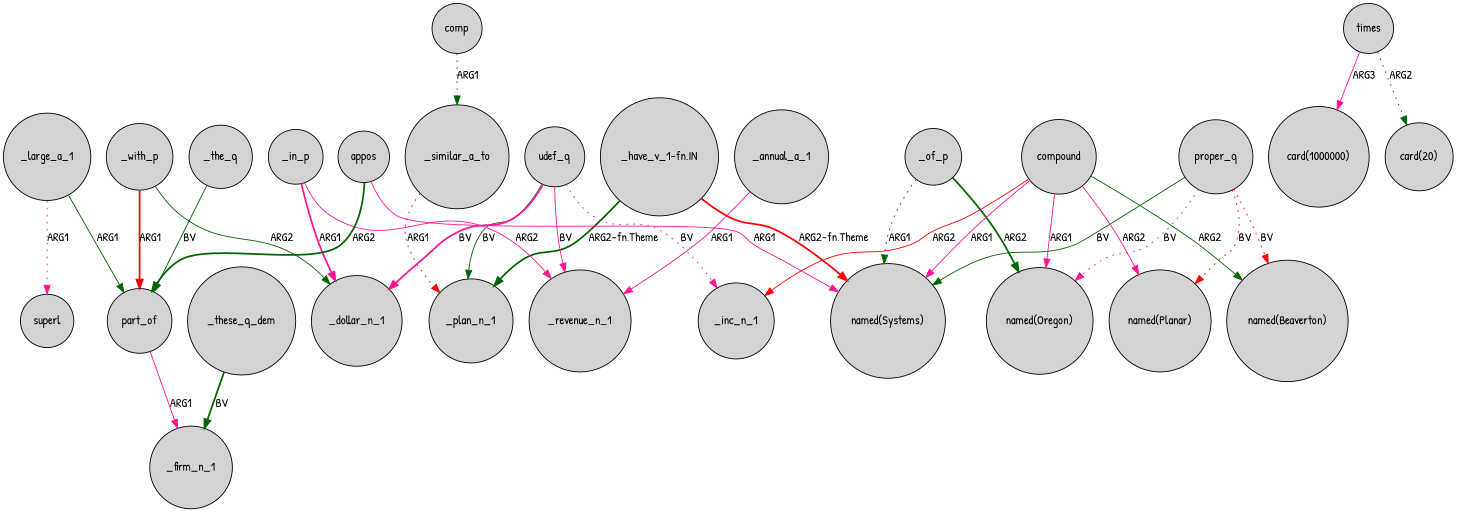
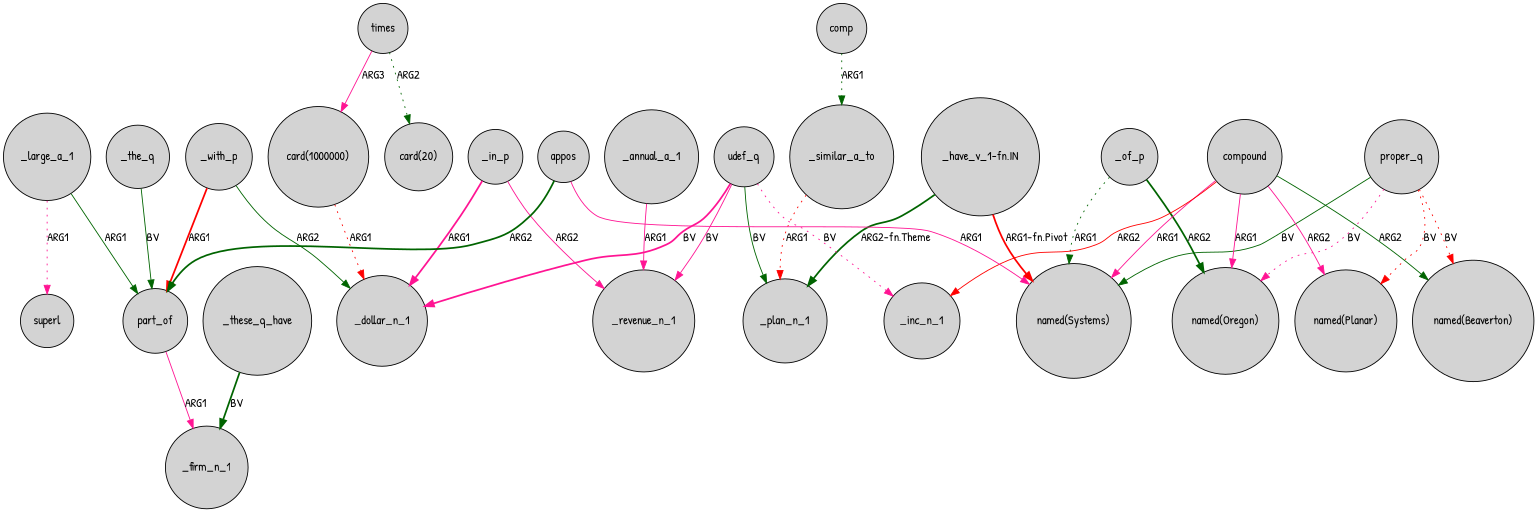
edge "card(1000000)" -> "_dollar_n_1": added, label "ARG1"
edge "_have_v_1-fn.IN" -> "named(Systems)": label "ARG2-fn.Theme" -> "ARG1-fn.Pivot"
node "_these_q_dem": label "_these_q_dem" -> "_these_q_have"
